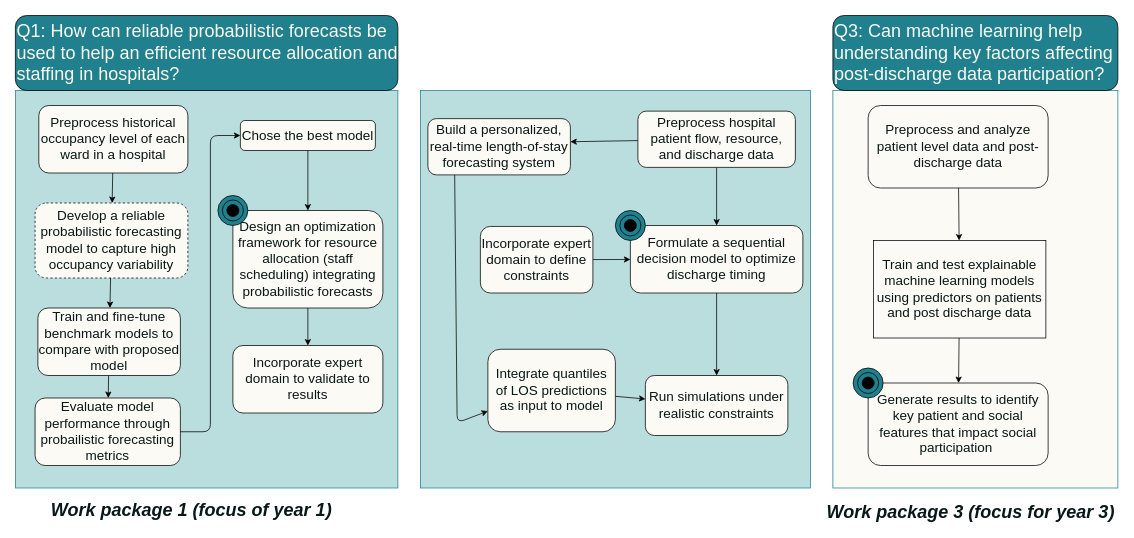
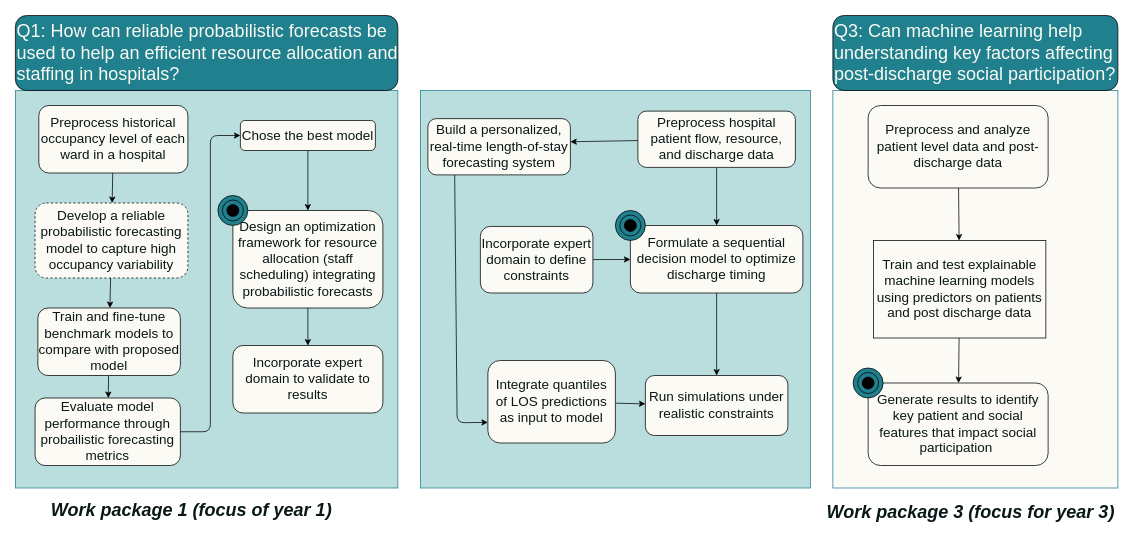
node "Q3: Can machine learning help understanding key factors affecting post-discharge data participation?": label "Q3: Can machine learning help understanding key factors affecting post-discharge data participation?" -> "Q3: Can machine learning help understanding key factors affecting post-discharge social participation?"
node "Integrate quantiles of LOS predictions as input to model": moved (552, 390) -> (552, 402)
